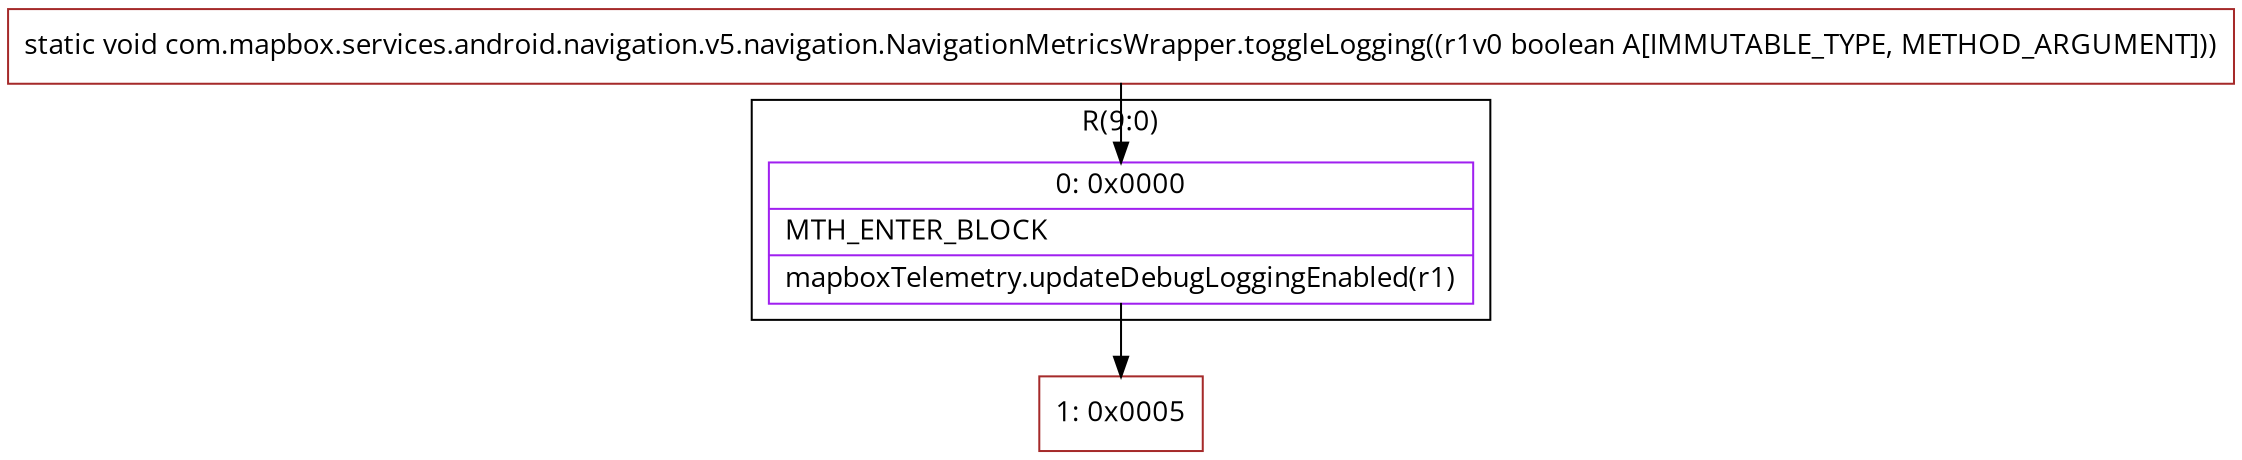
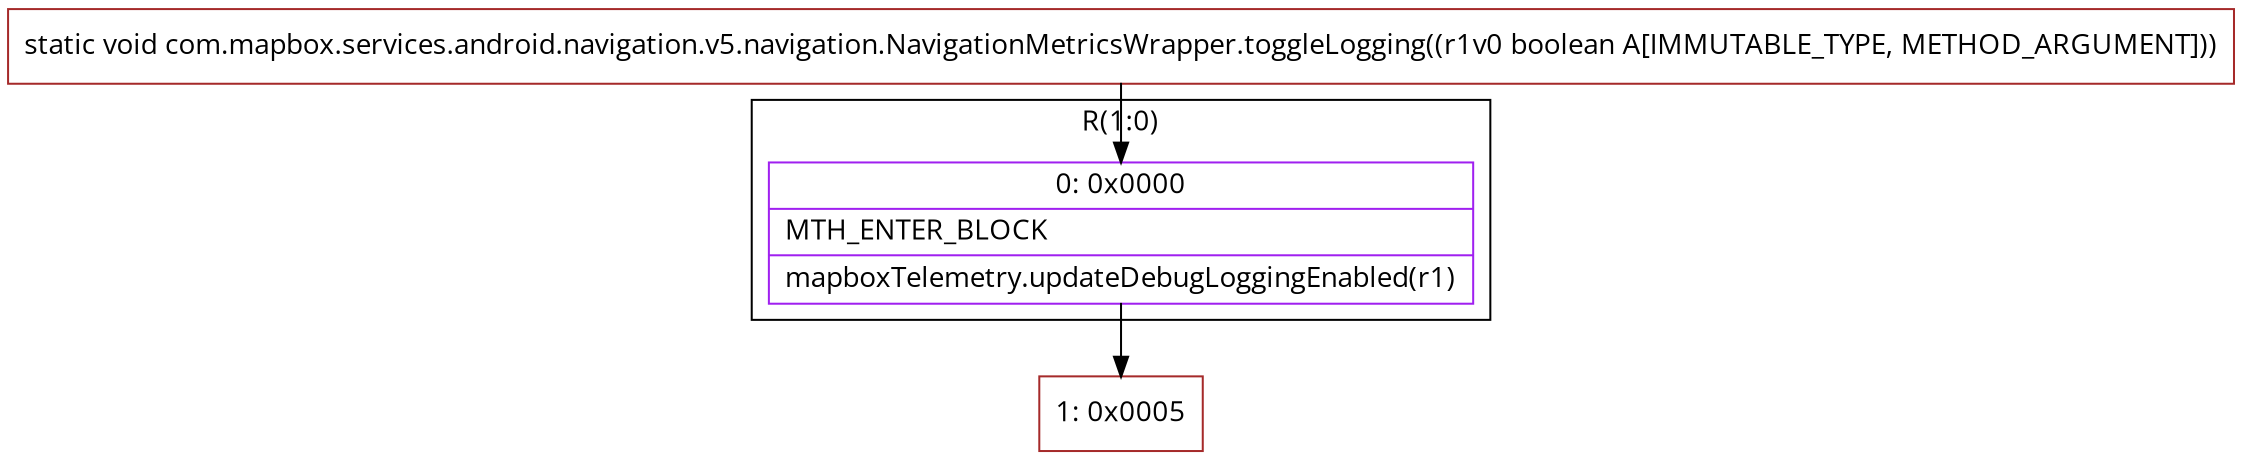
cluster "R(9:0)": label "R(9:0)" -> "R(1:0)"
